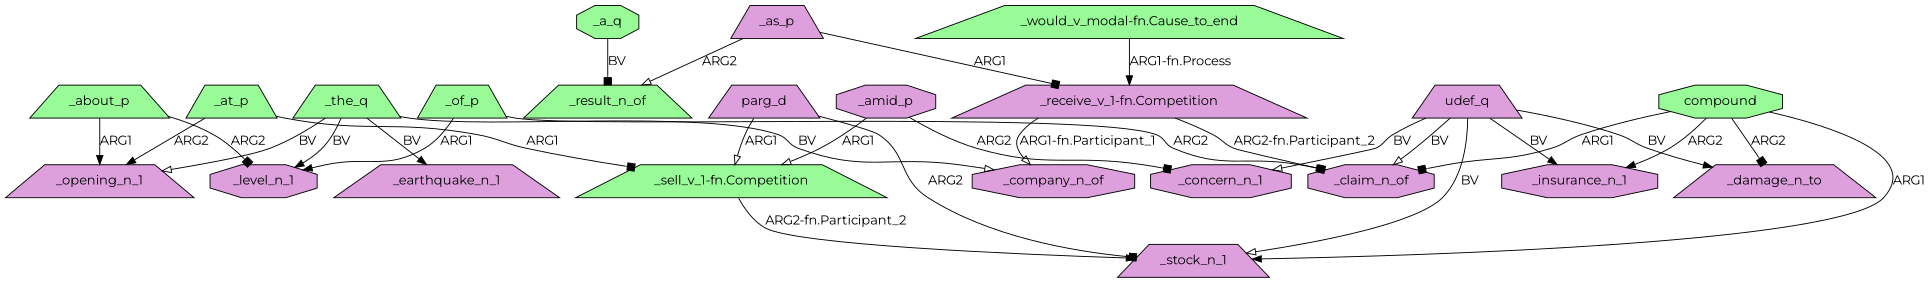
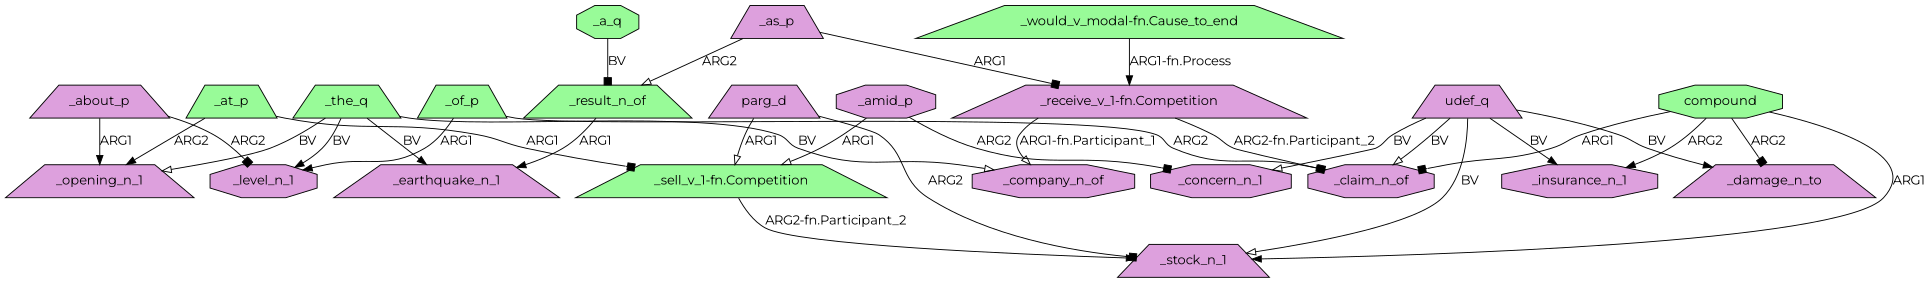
node "_about_p": fillcolor palegreen -> plum
edge "_result_n_of" -> "_earthquake_n_1": added, label "ARG1"
